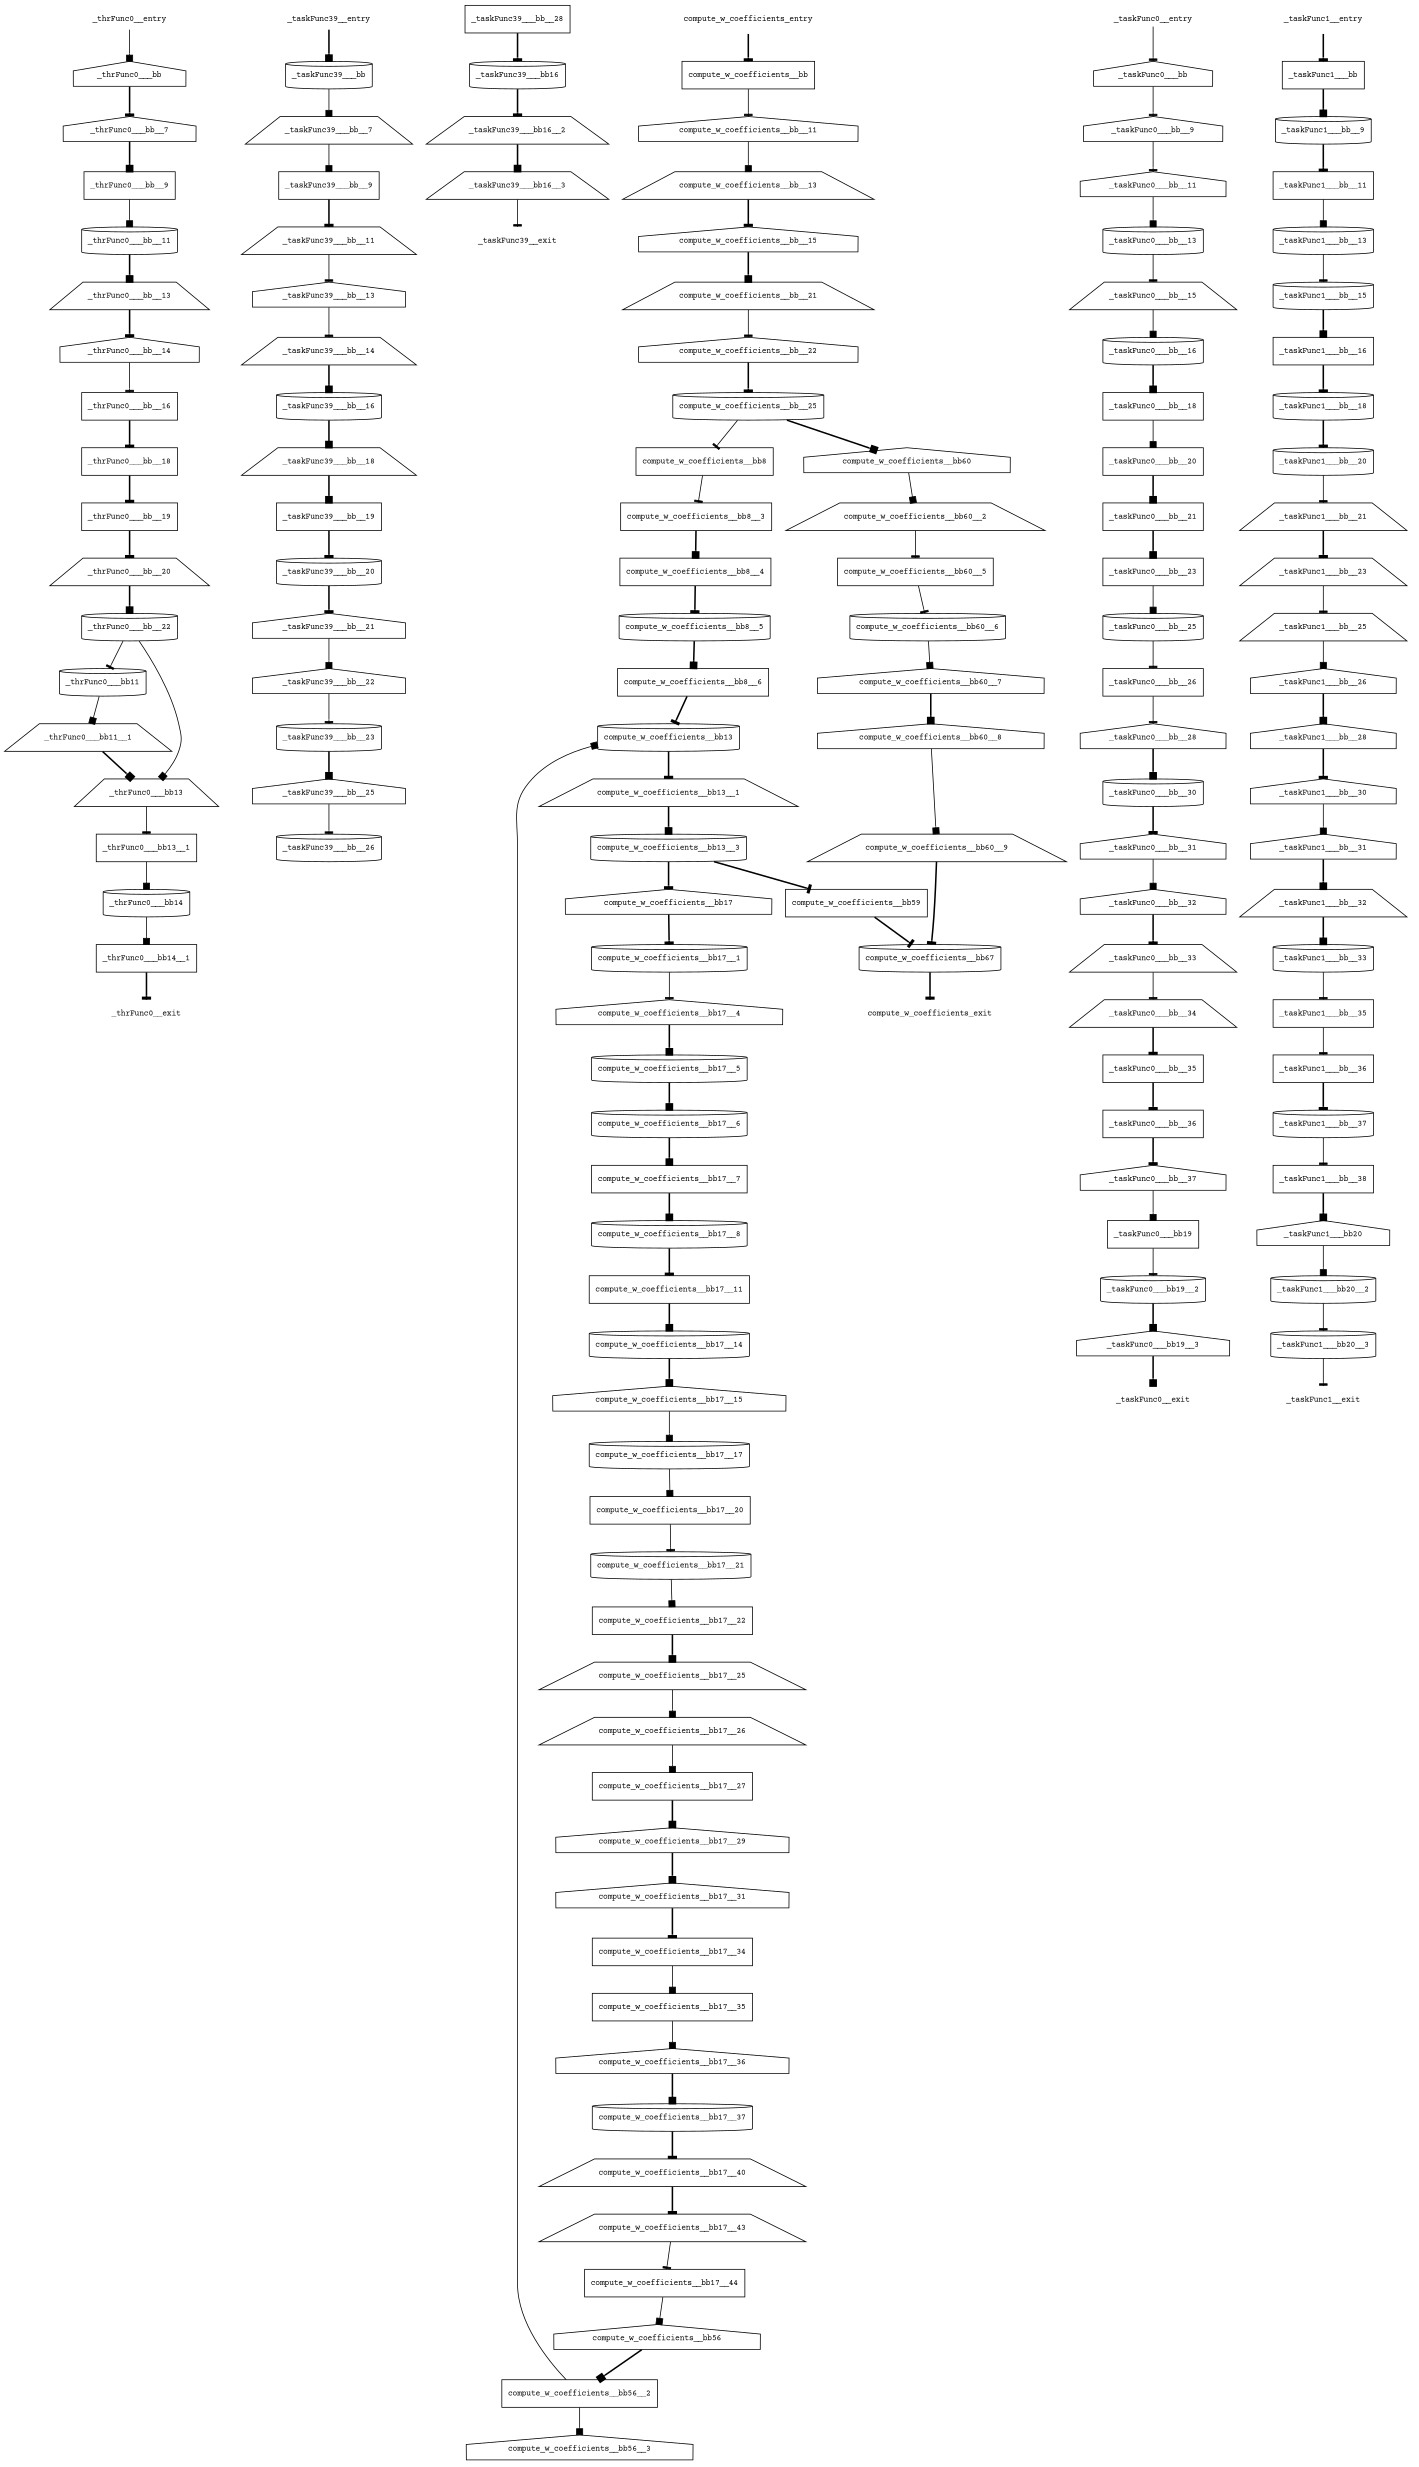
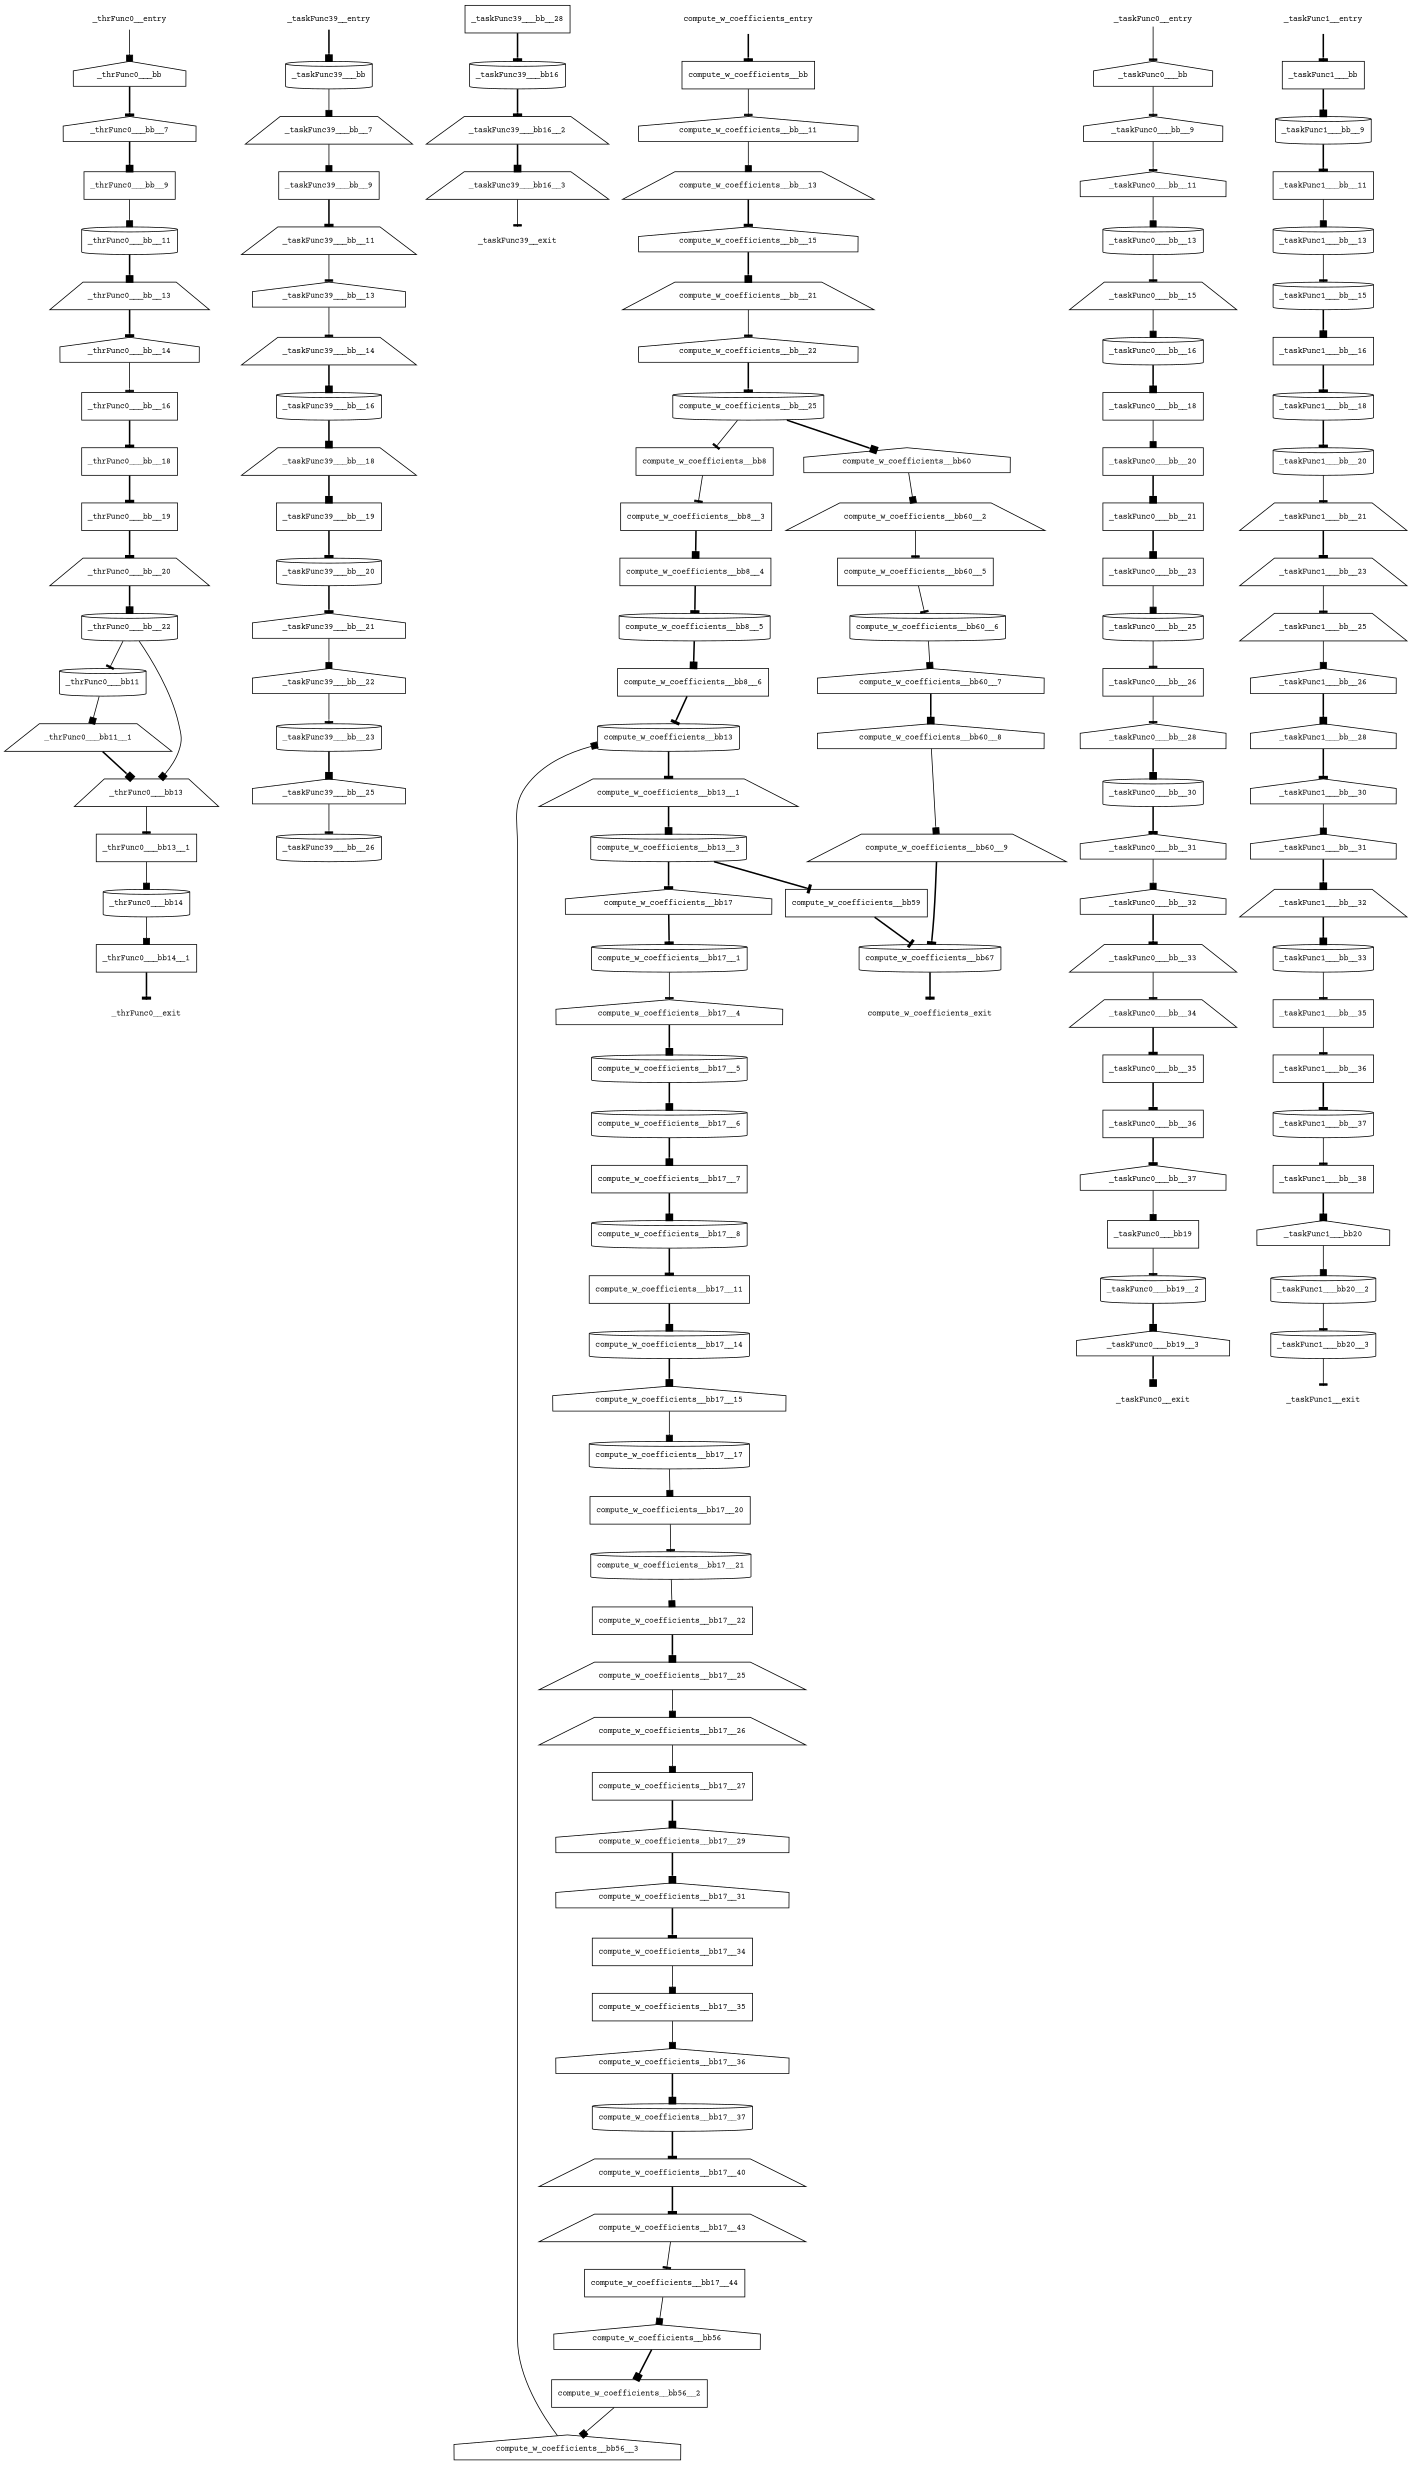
edge "compute_w_coefficients__bb56__2" -> "compute_w_coefficients__bb13": now "compute_w_coefficients__bb56__3" -> "compute_w_coefficients__bb13"
